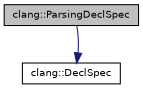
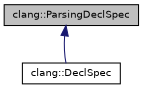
edge "clang::ParsingDeclSpec" -> "clang::DeclSpec": reversed
